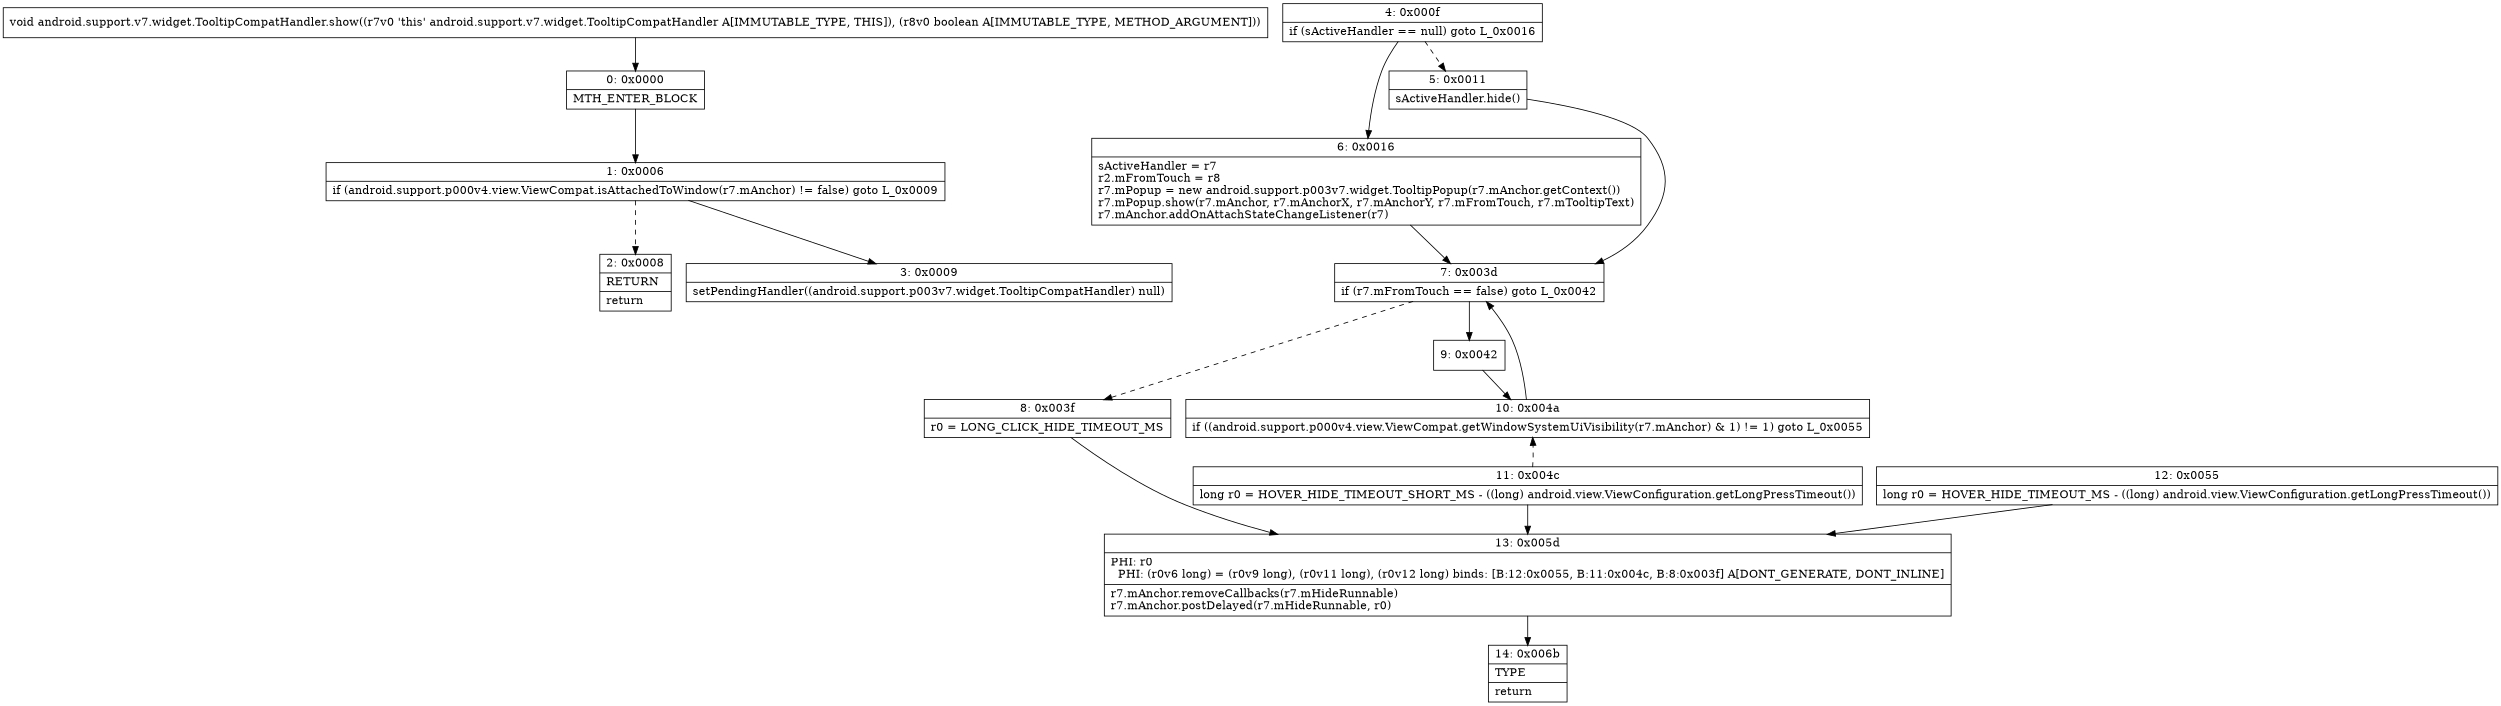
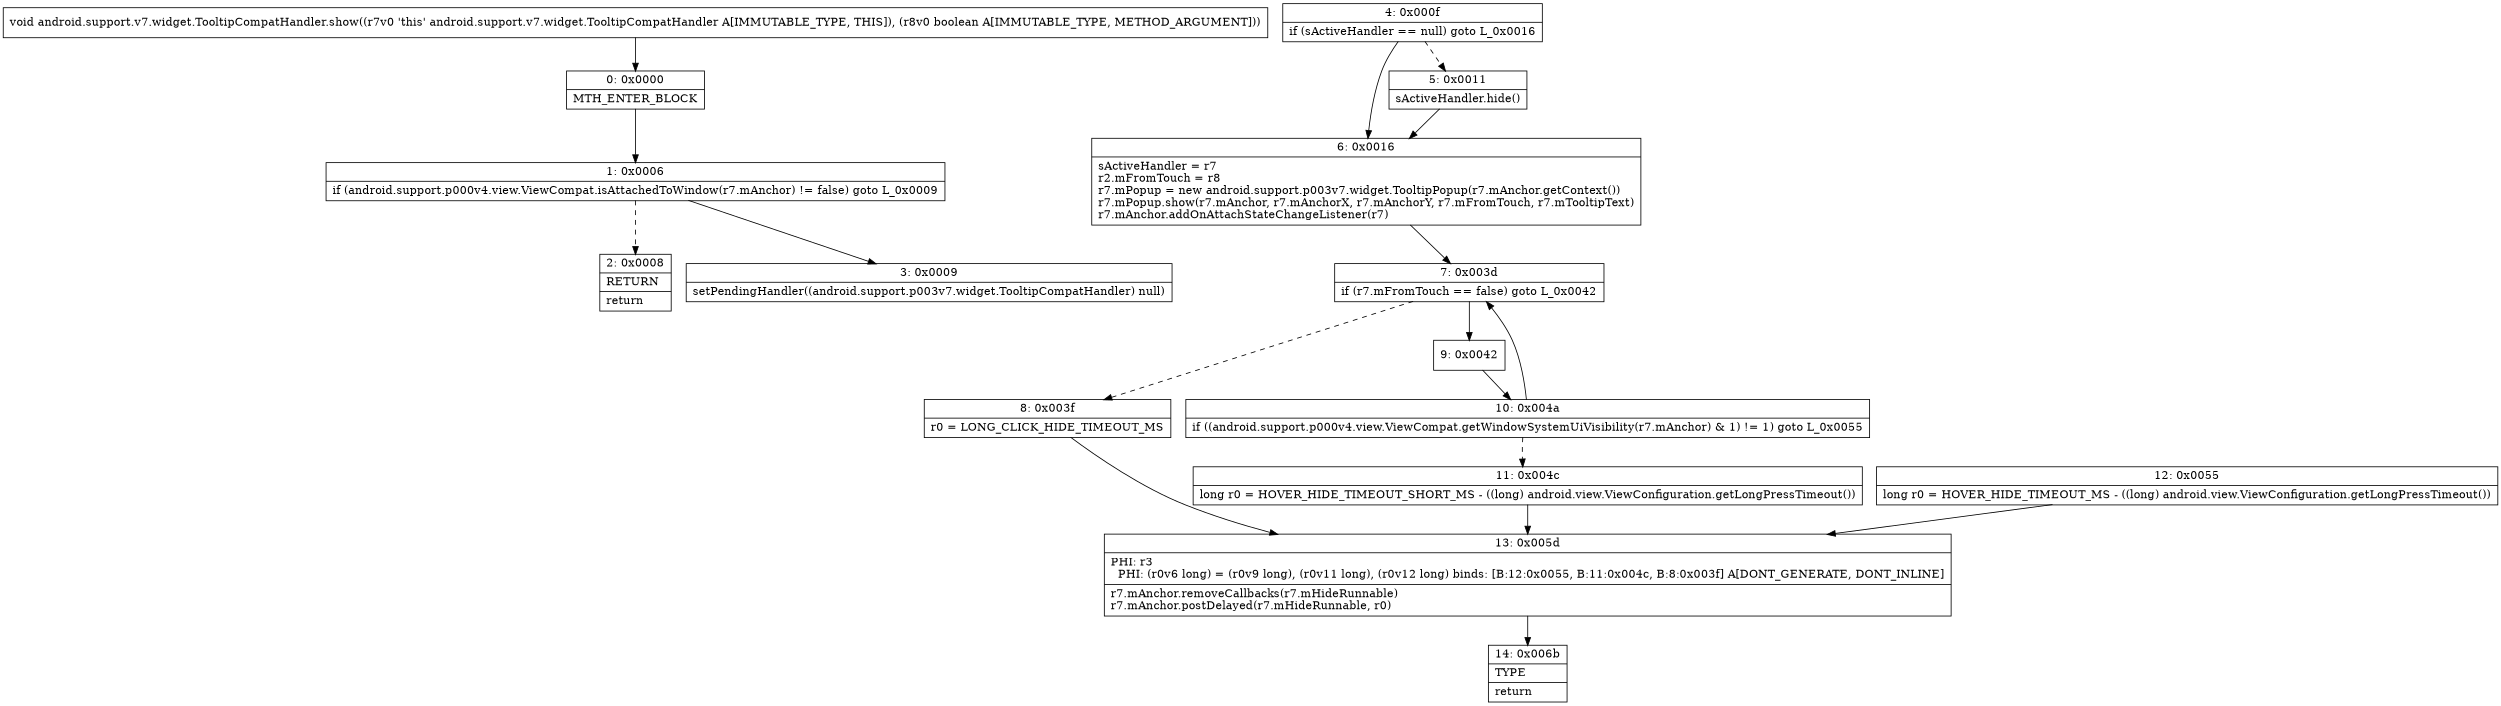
edge "5: 0x0011" -> "7: 0x003d": now "5: 0x0011" -> "6: 0x0016"
edge "11: 0x004c" -> "10: 0x004a": reversed
node "13: 0x005d": text "PHI: r0" -> "PHI: r3"
